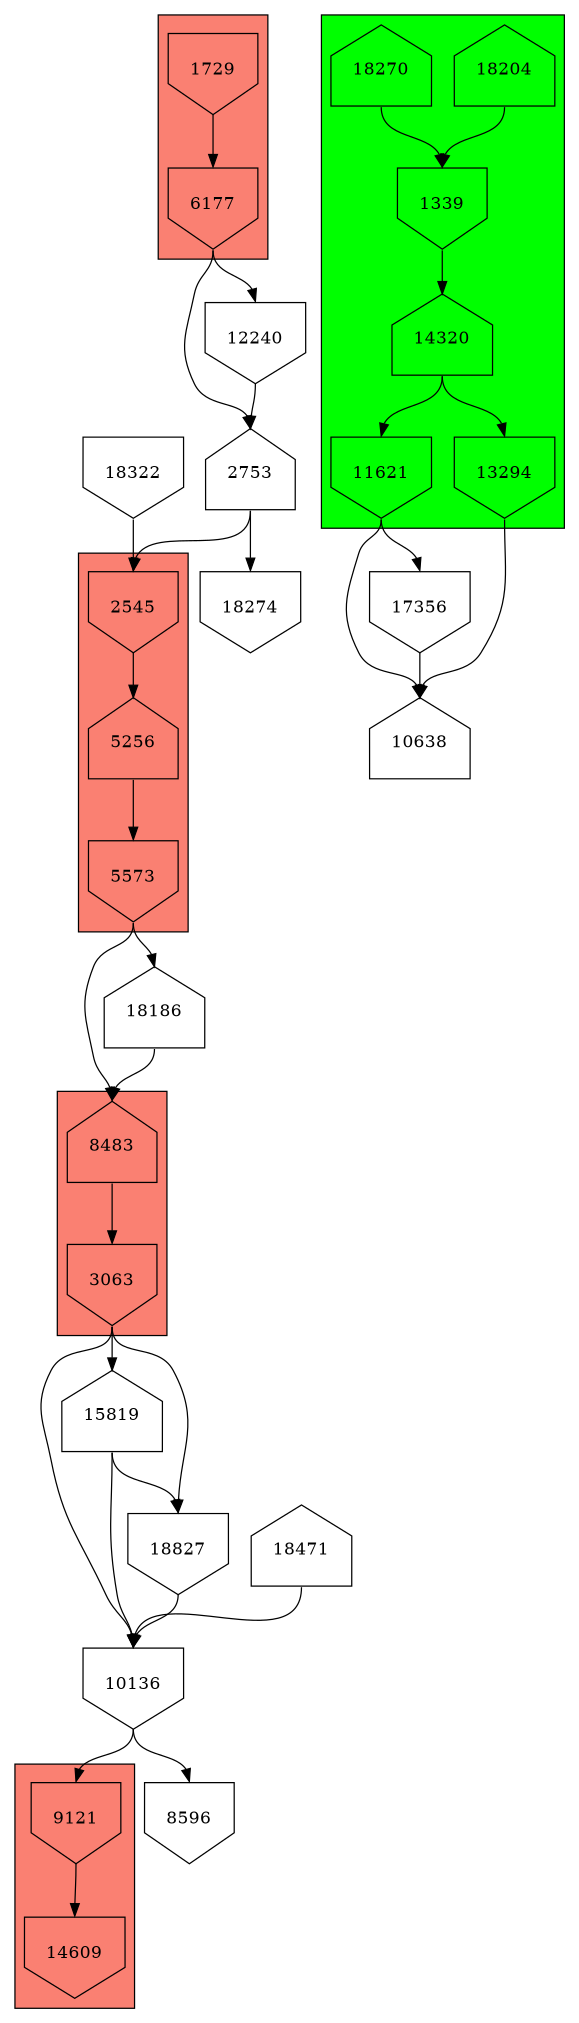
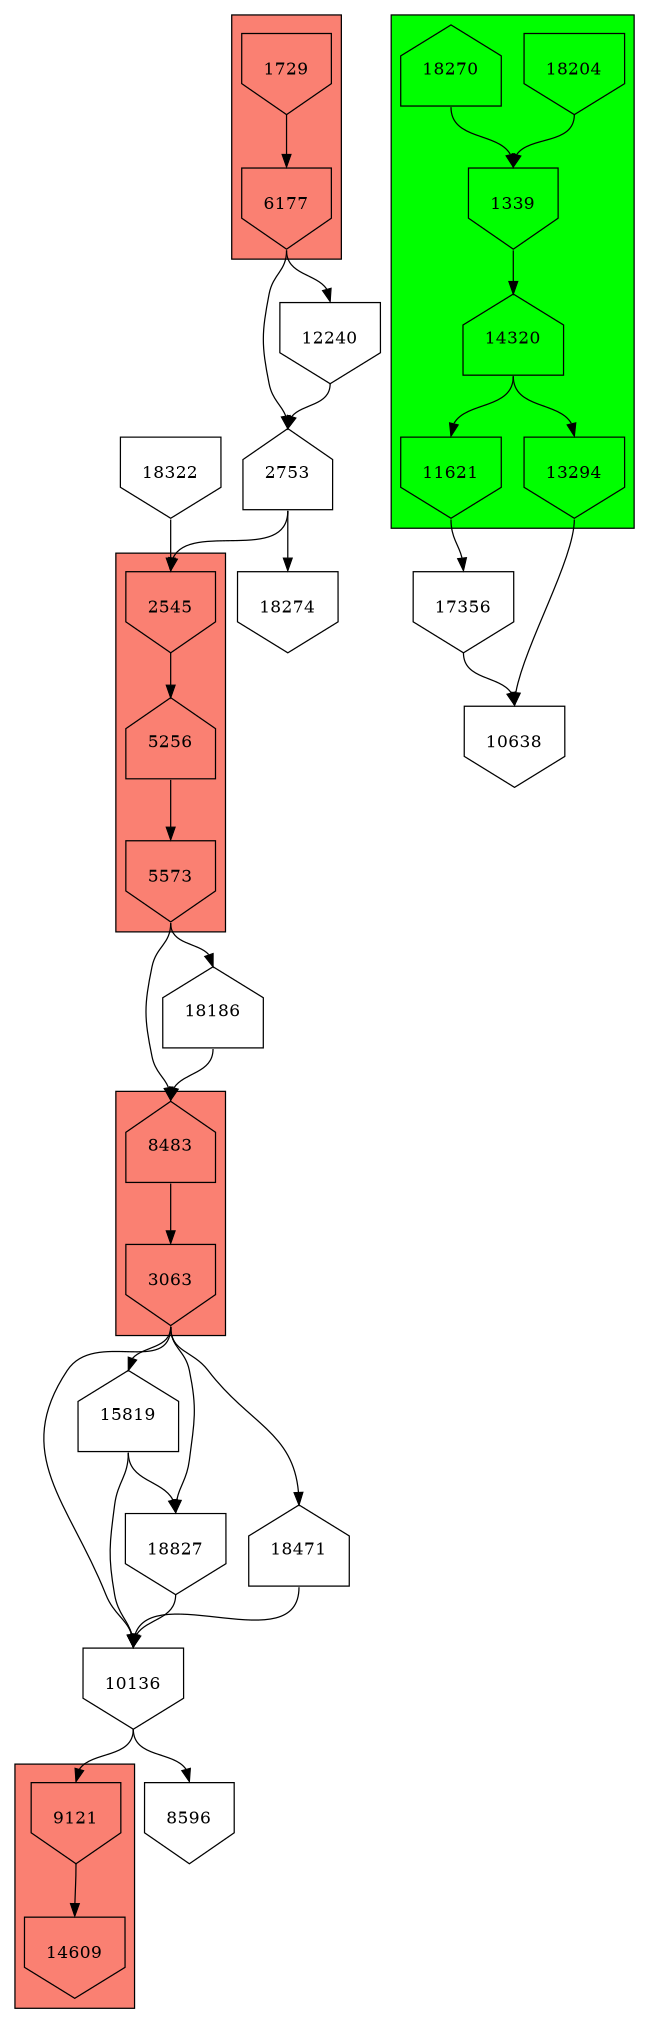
node "18204": shape house -> invhouse
edge "11621" -> "10638": removed
node "10638": shape house -> invhouse
edge "3063" -> "18471": added
